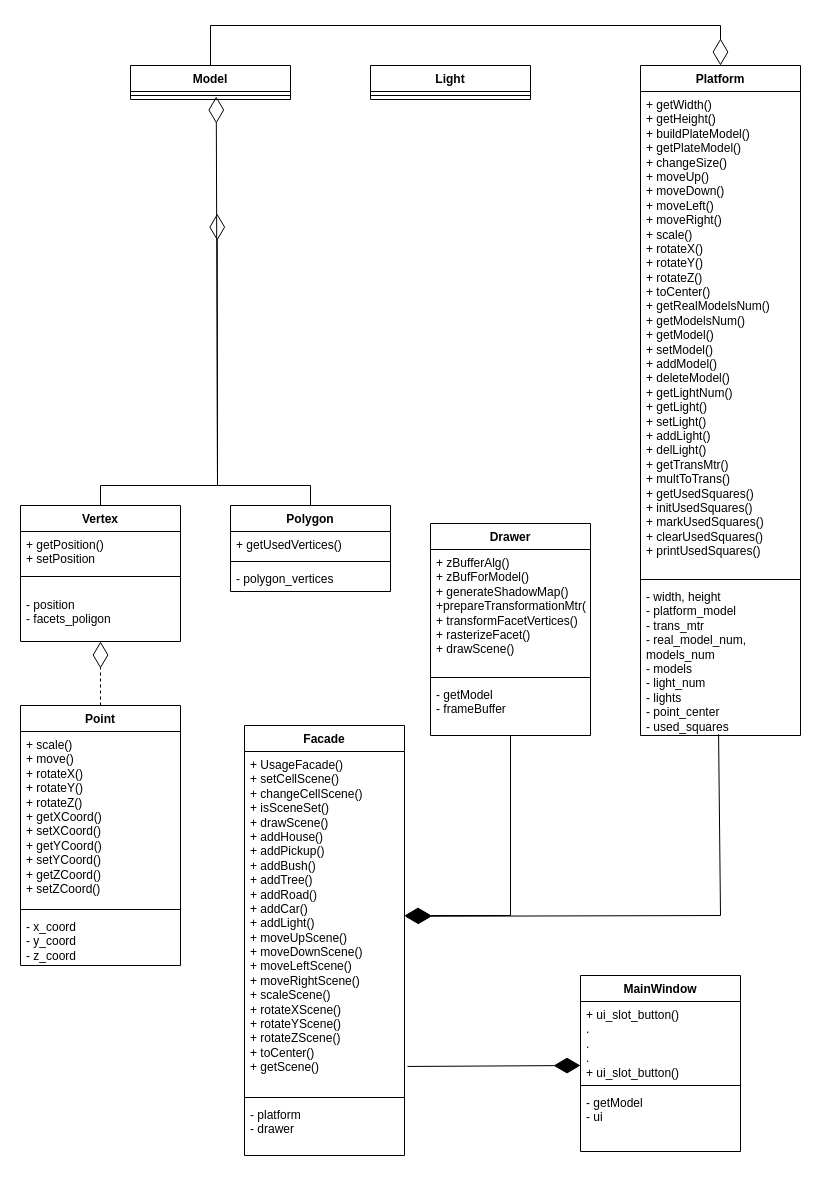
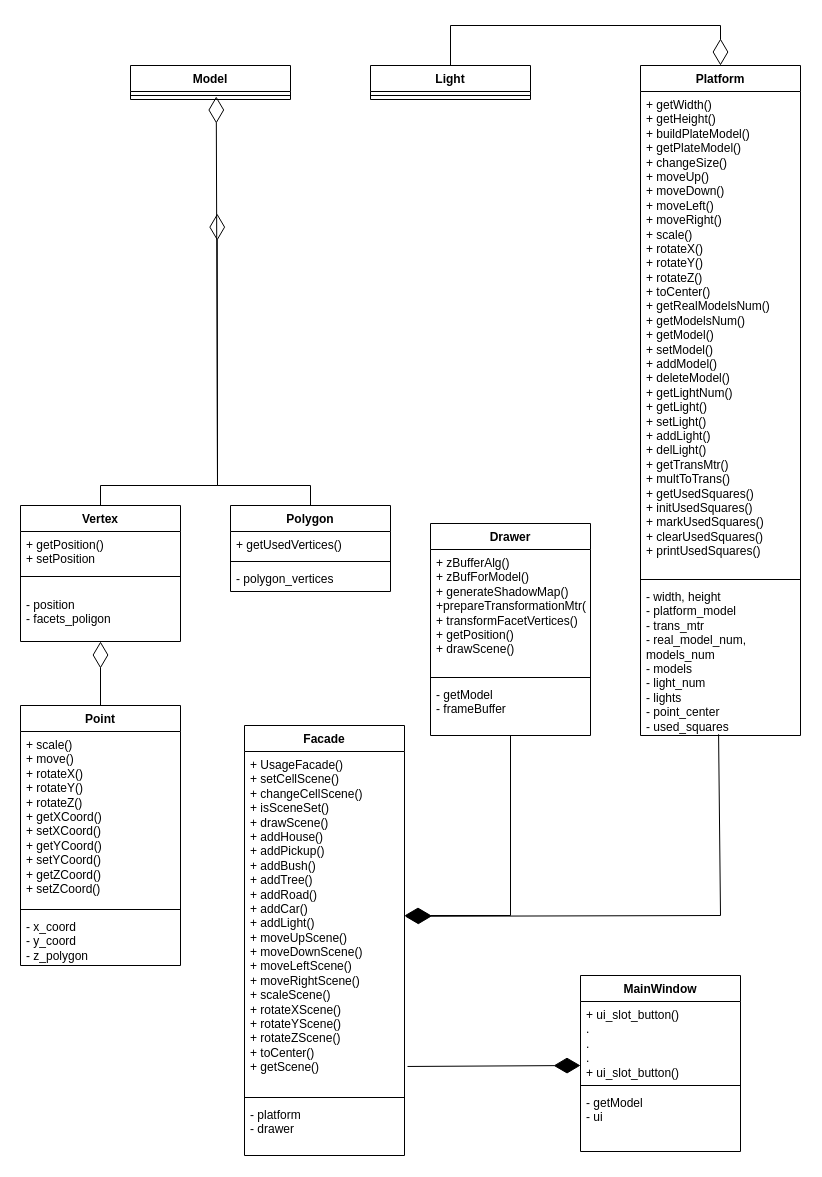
edge "Model" -> "Platform": removed
edge "Light" -> "Platform": added
node "+ zBufferAlg() + zBufForModel() + generateShadowMap() +prepareTransformationMtr() + transformFacetVertices() + rasterizeFacet() + drawScene()": label "+ zBufferAlg() + zBufForModel() + generateShadowMap() +prepareTransformationMtr() + transformFacetVertices() + rasterizeFacet() + drawScene()" -> "+ zBufferAlg() + zBufForModel() + generateShadowMap() +prepareTransformationMtr() + transformFacetVertices() + getPosition() + drawScene()"
edge "Point" -> "Vertex": style dashed -> solid
node "- x_coord - y_coord - z_coord": label "- x_coord - y_coord - z_coord" -> "- x_coord - y_coord - z_polygon"
